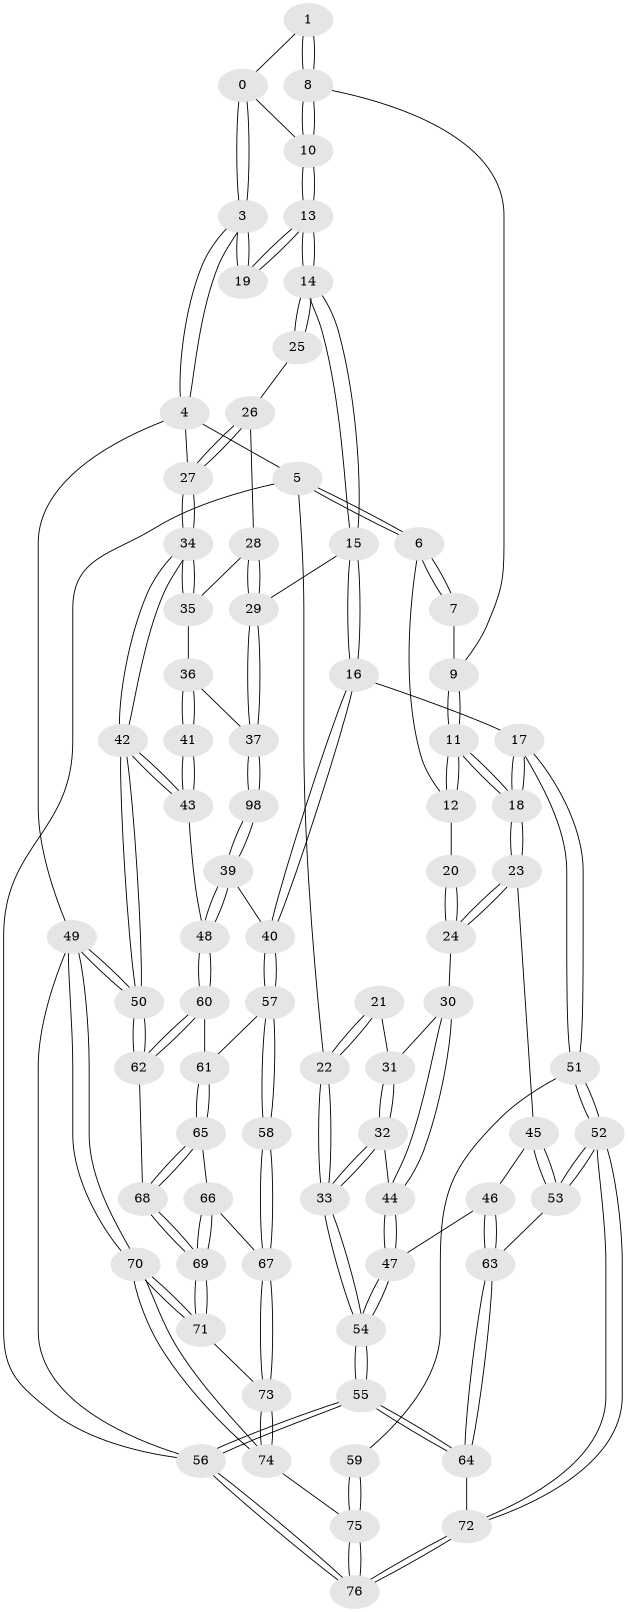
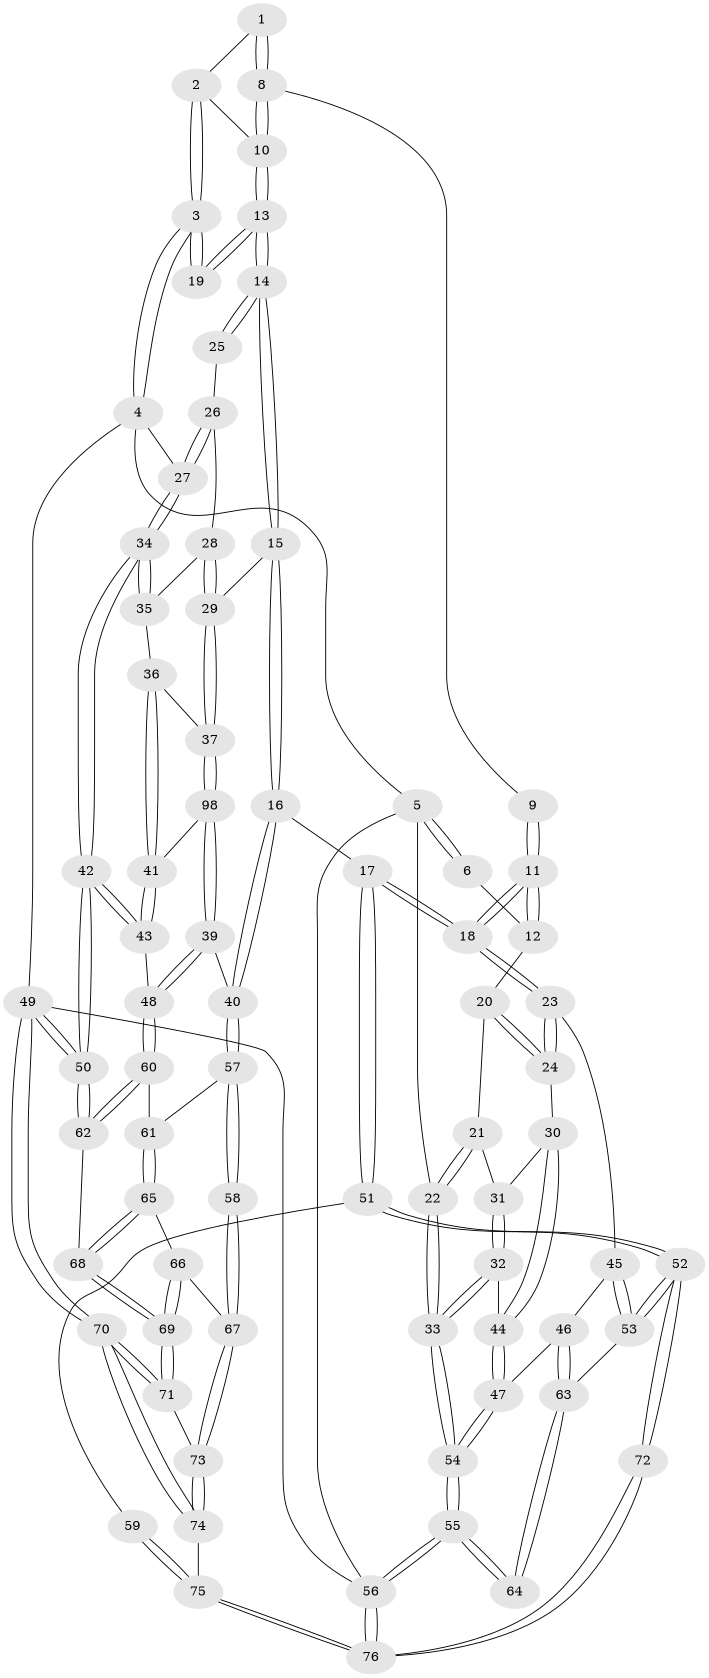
node "0": label "0" -> "2"
node "7": removed
edge "98" -- "41": added
edge "20" -- "21": added
edge "64" -- "72": removed
